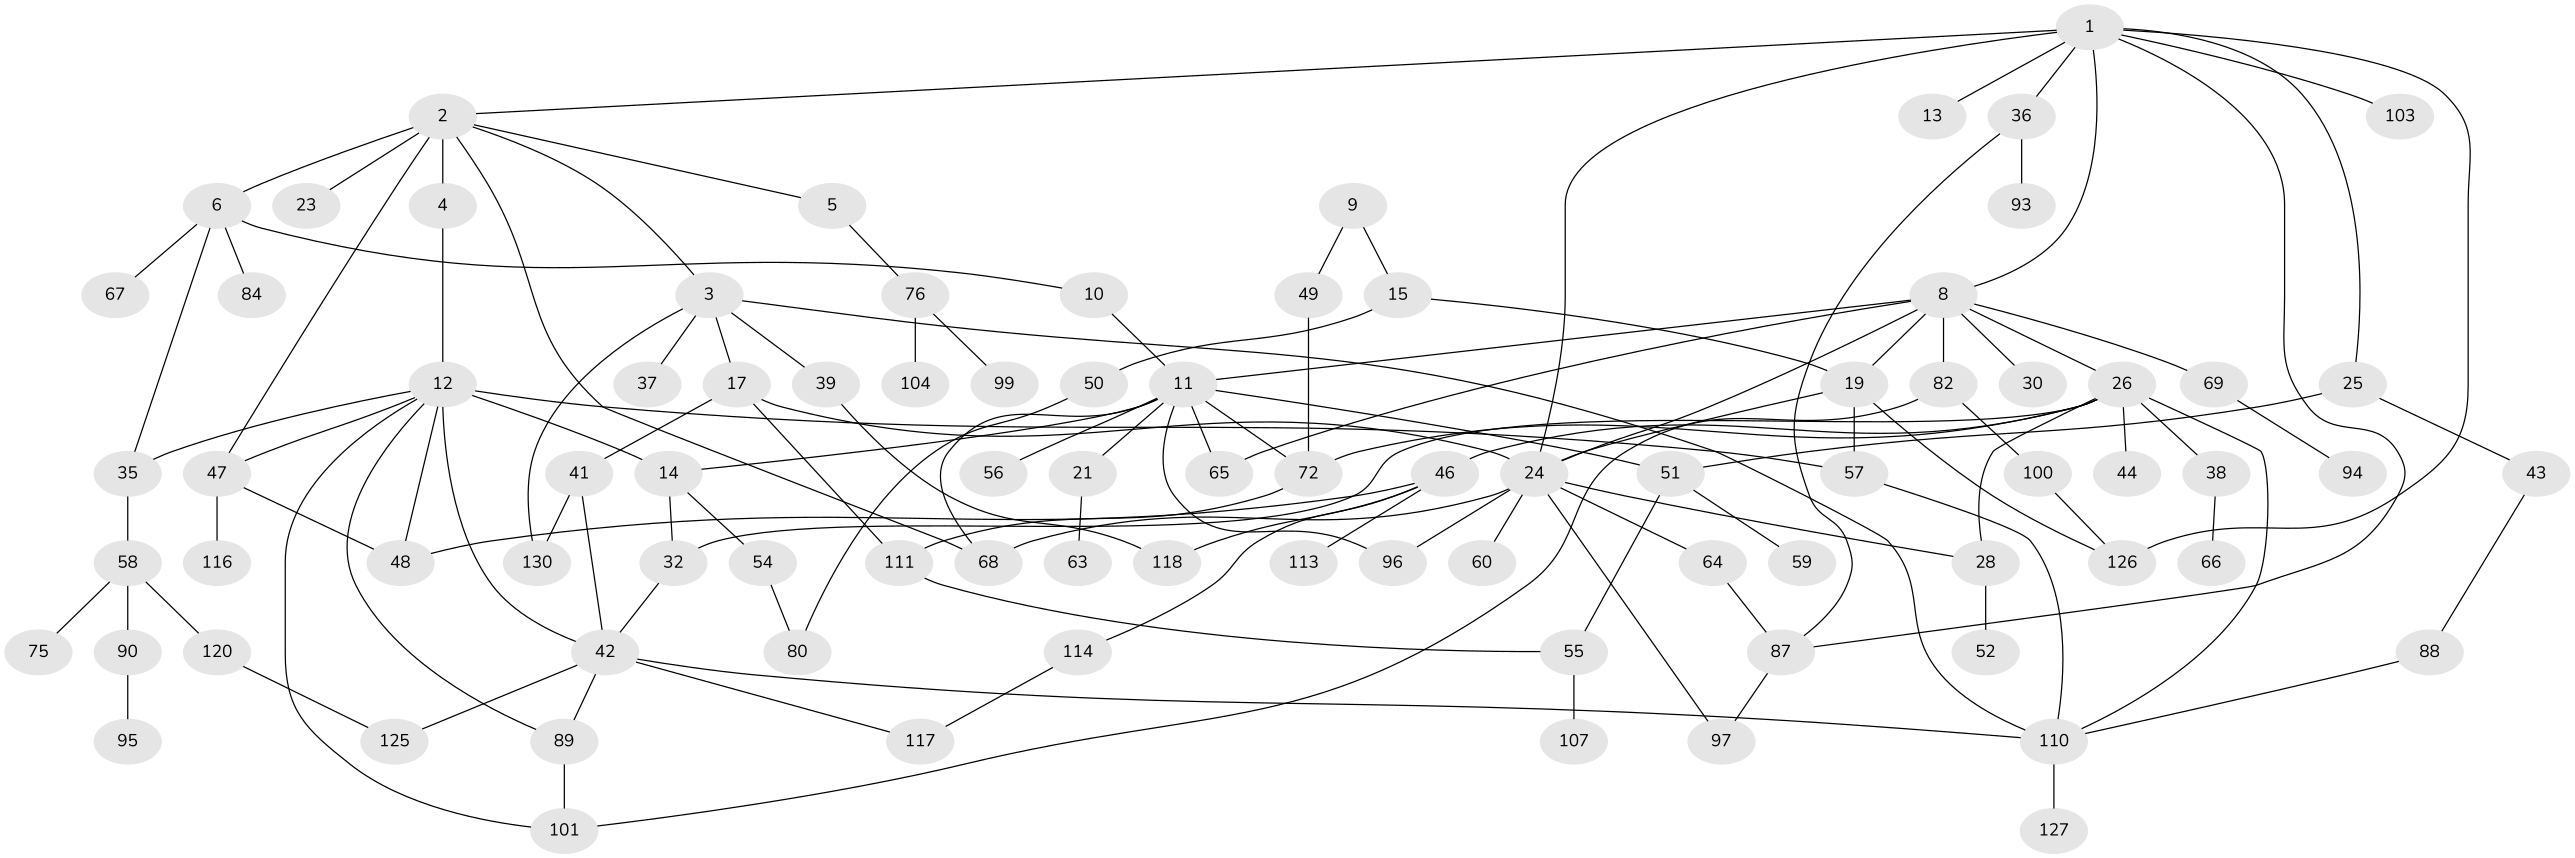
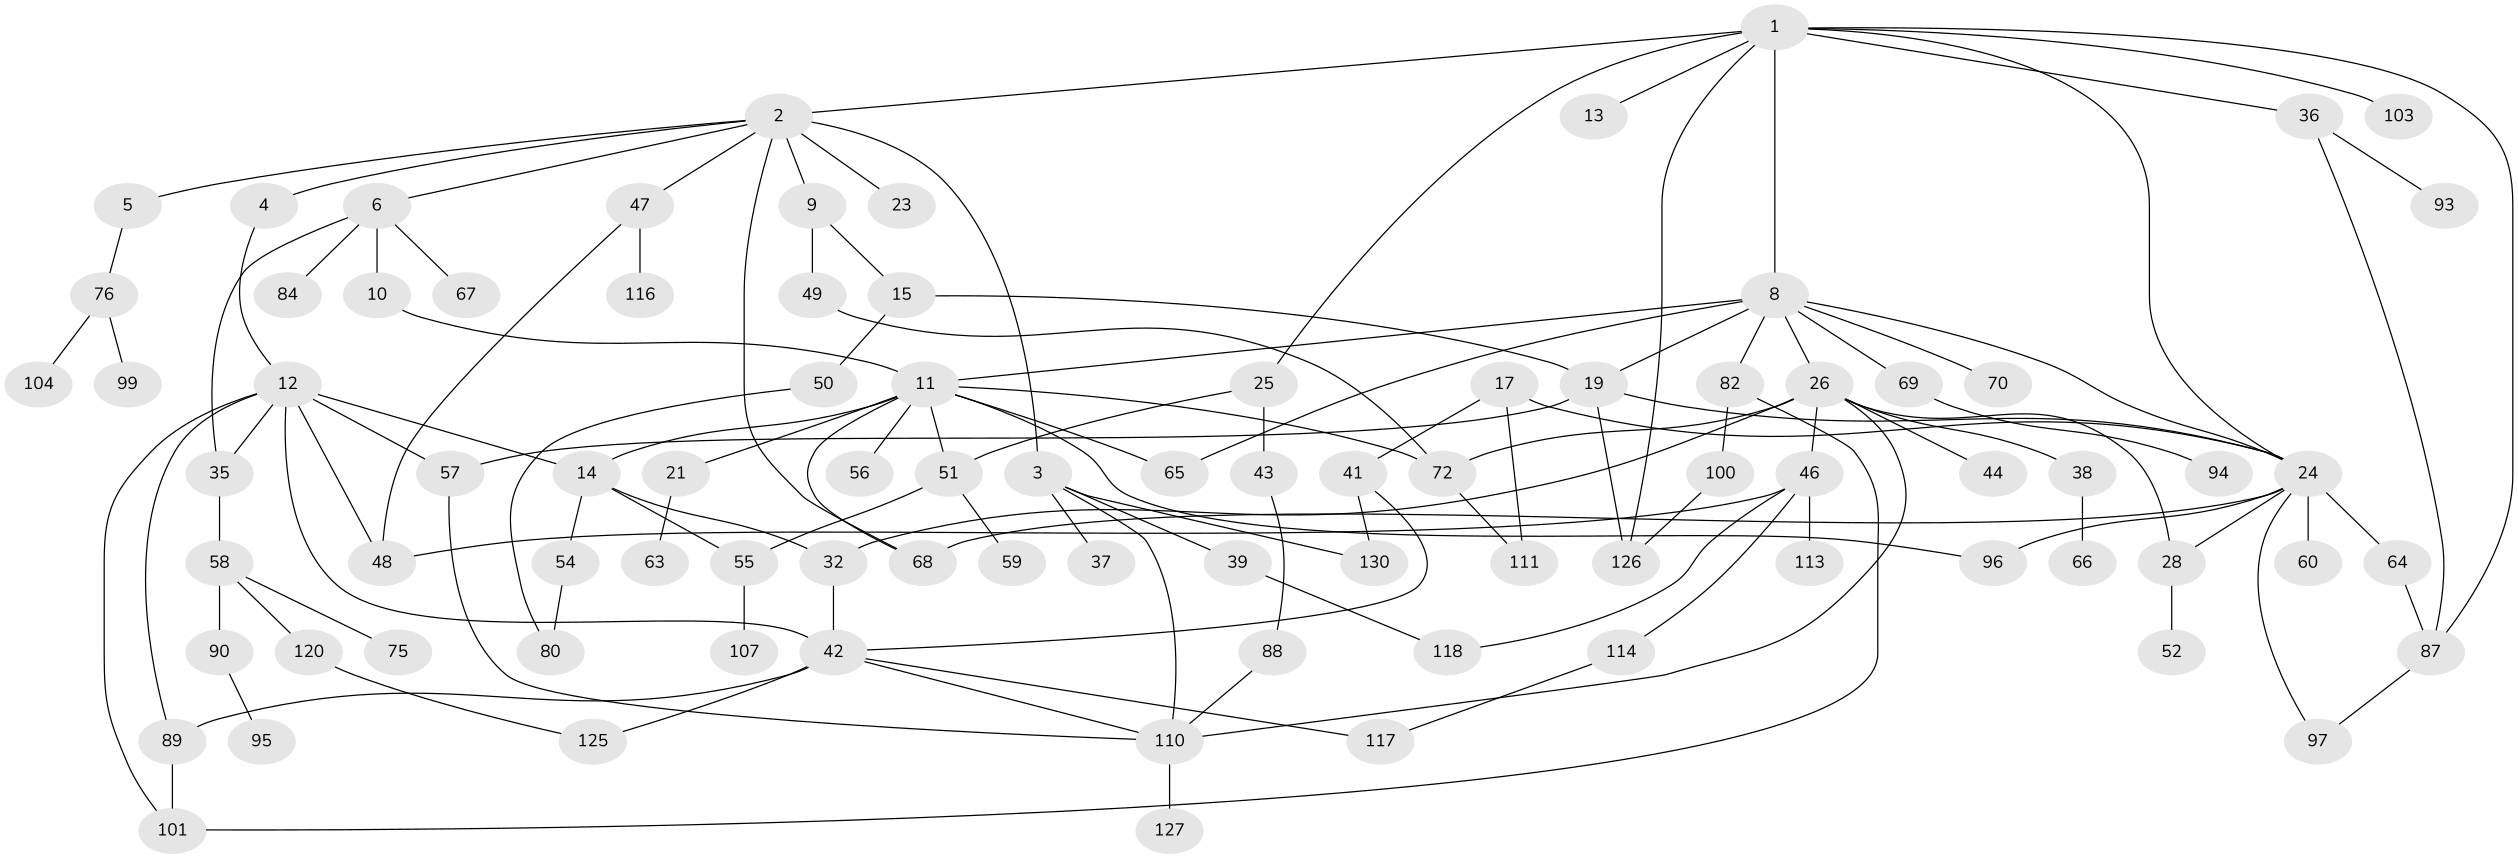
edge "2" -- "9": added
edge "3" -- "17": removed
node "30": label "30" -> "70"
edge "12" -- "47": removed
edge "111" -- "55": now "14" -- "55"
